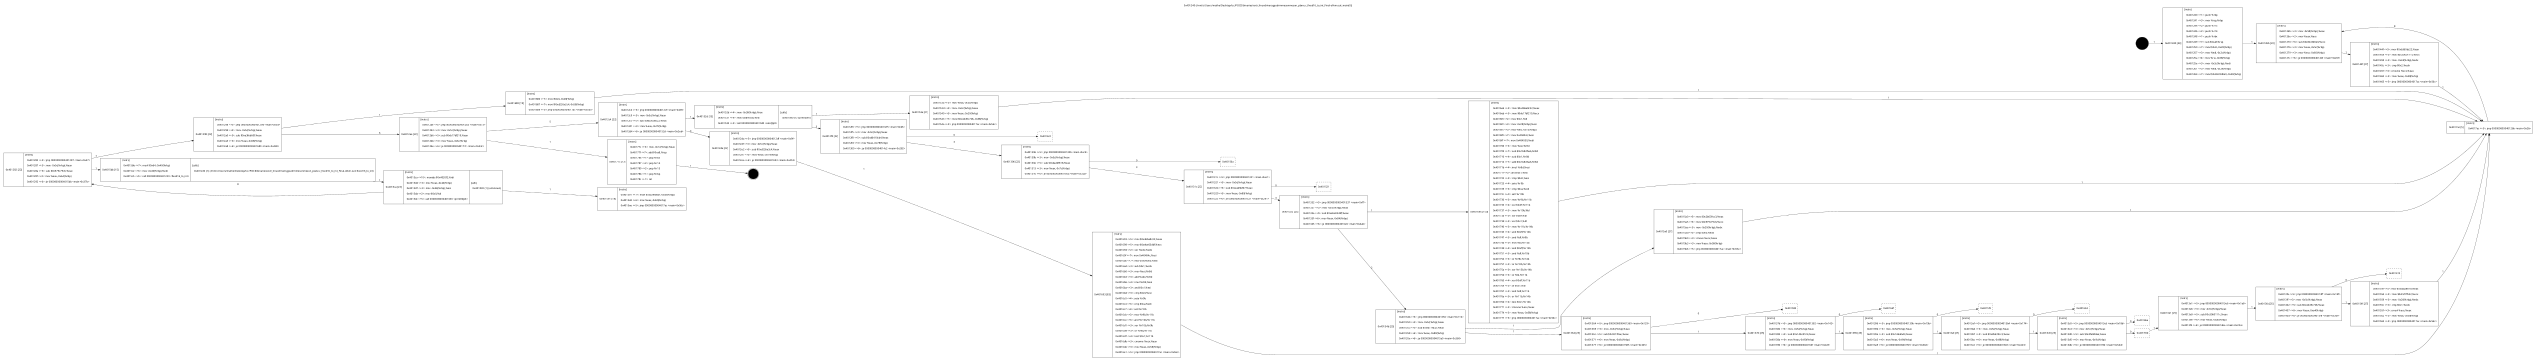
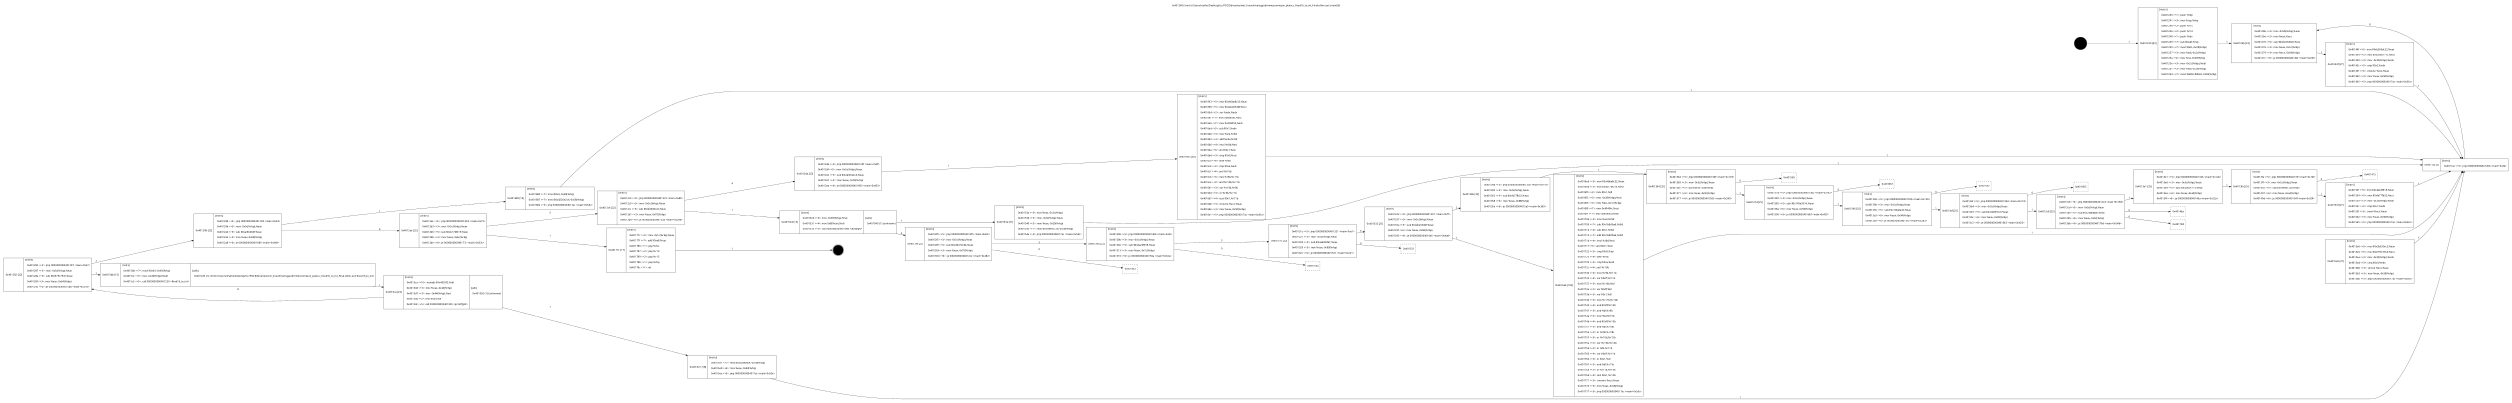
edge "0x40134b [25]" -> "0x4015a0 [27]": removed, label "1"
edge "0x40178d" -> "0x4013e1 [25]": now "0x4013c8 [25]" -> "0x4013e1 [25]"
edge "0x4015e1 [18]" -> "0x4017ac [5]": added, label "1"
